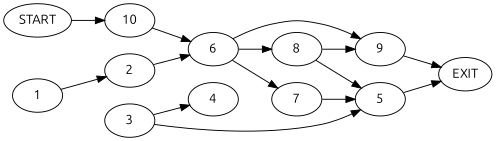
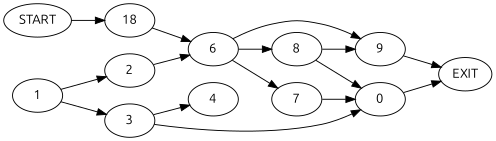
node "10": label "10" -> "18"
node "5": label "5" -> "0"
edge "1" -> "3": added
